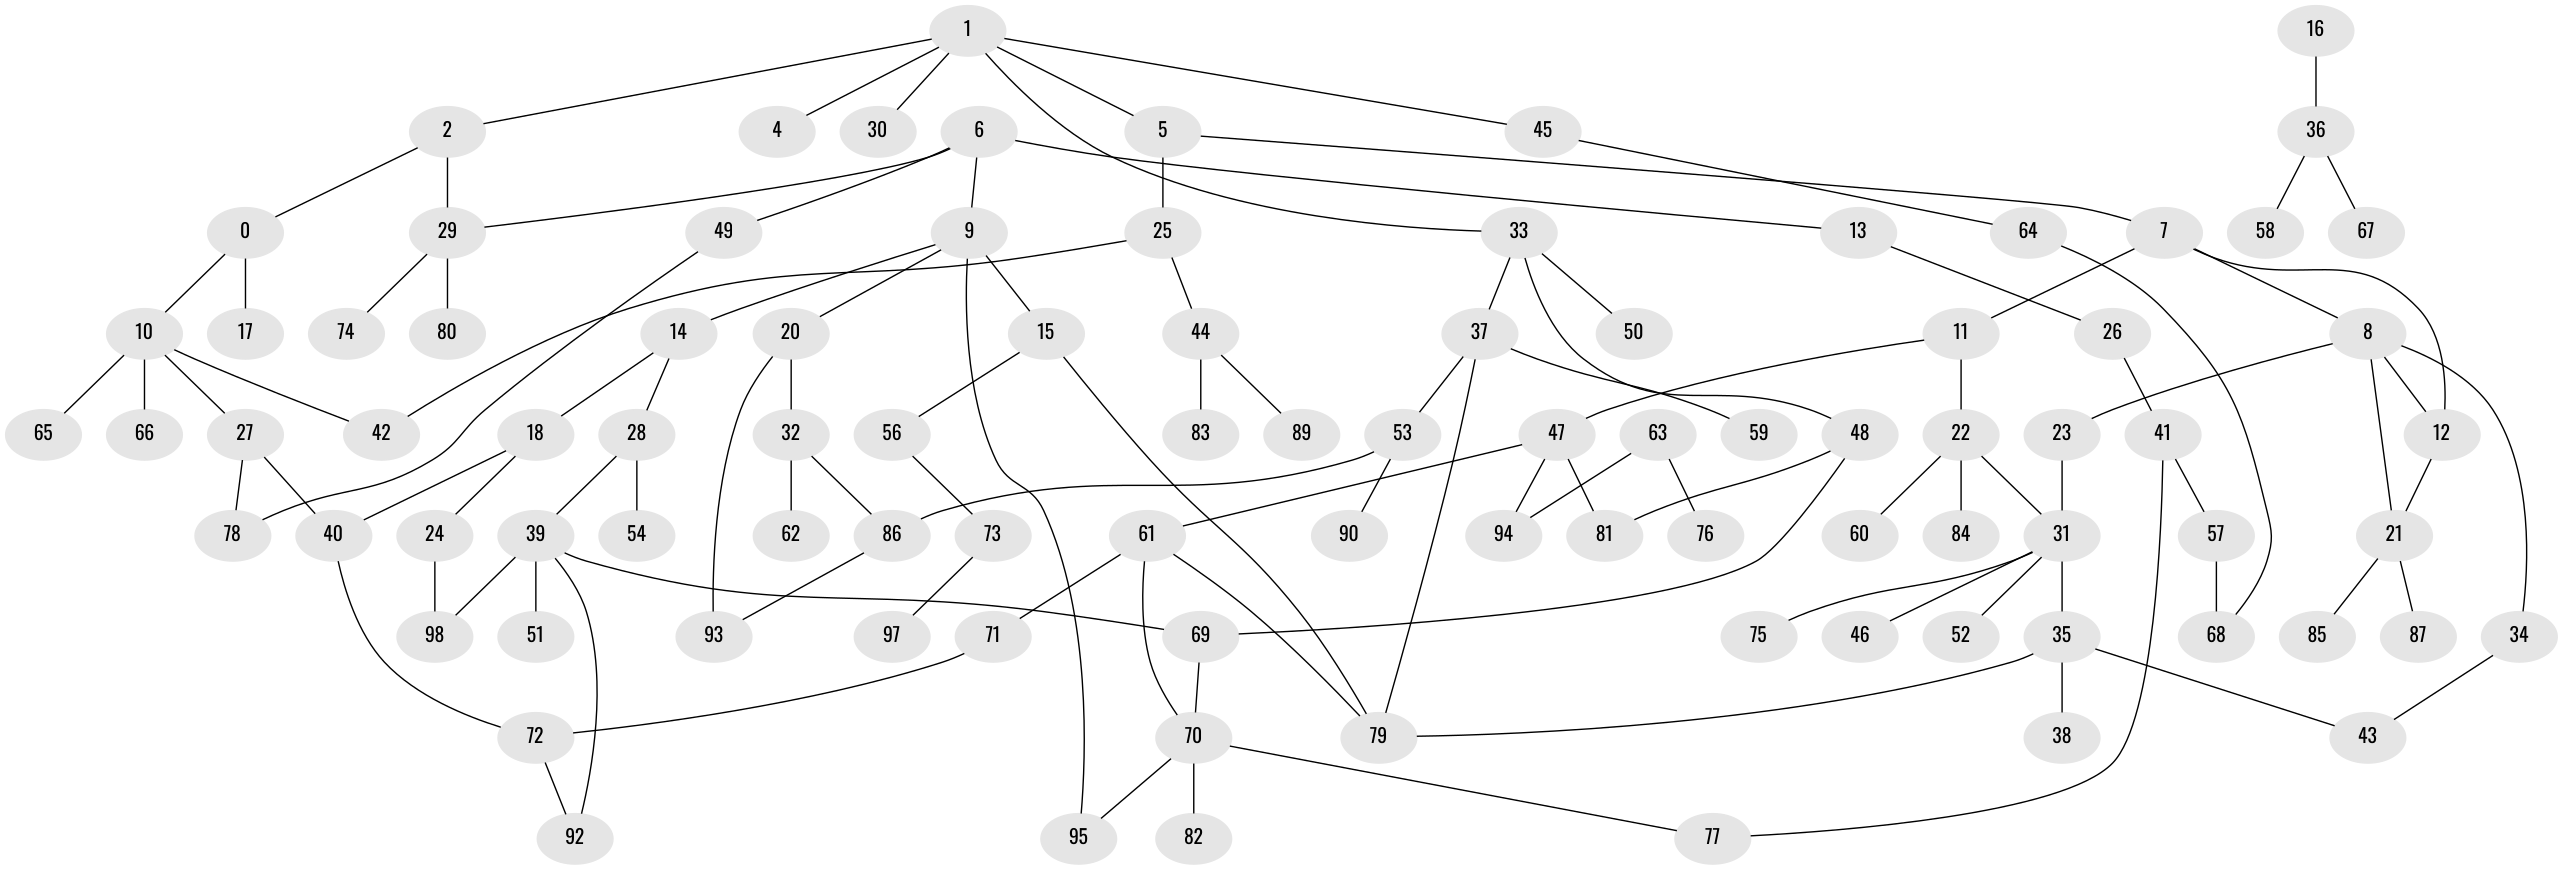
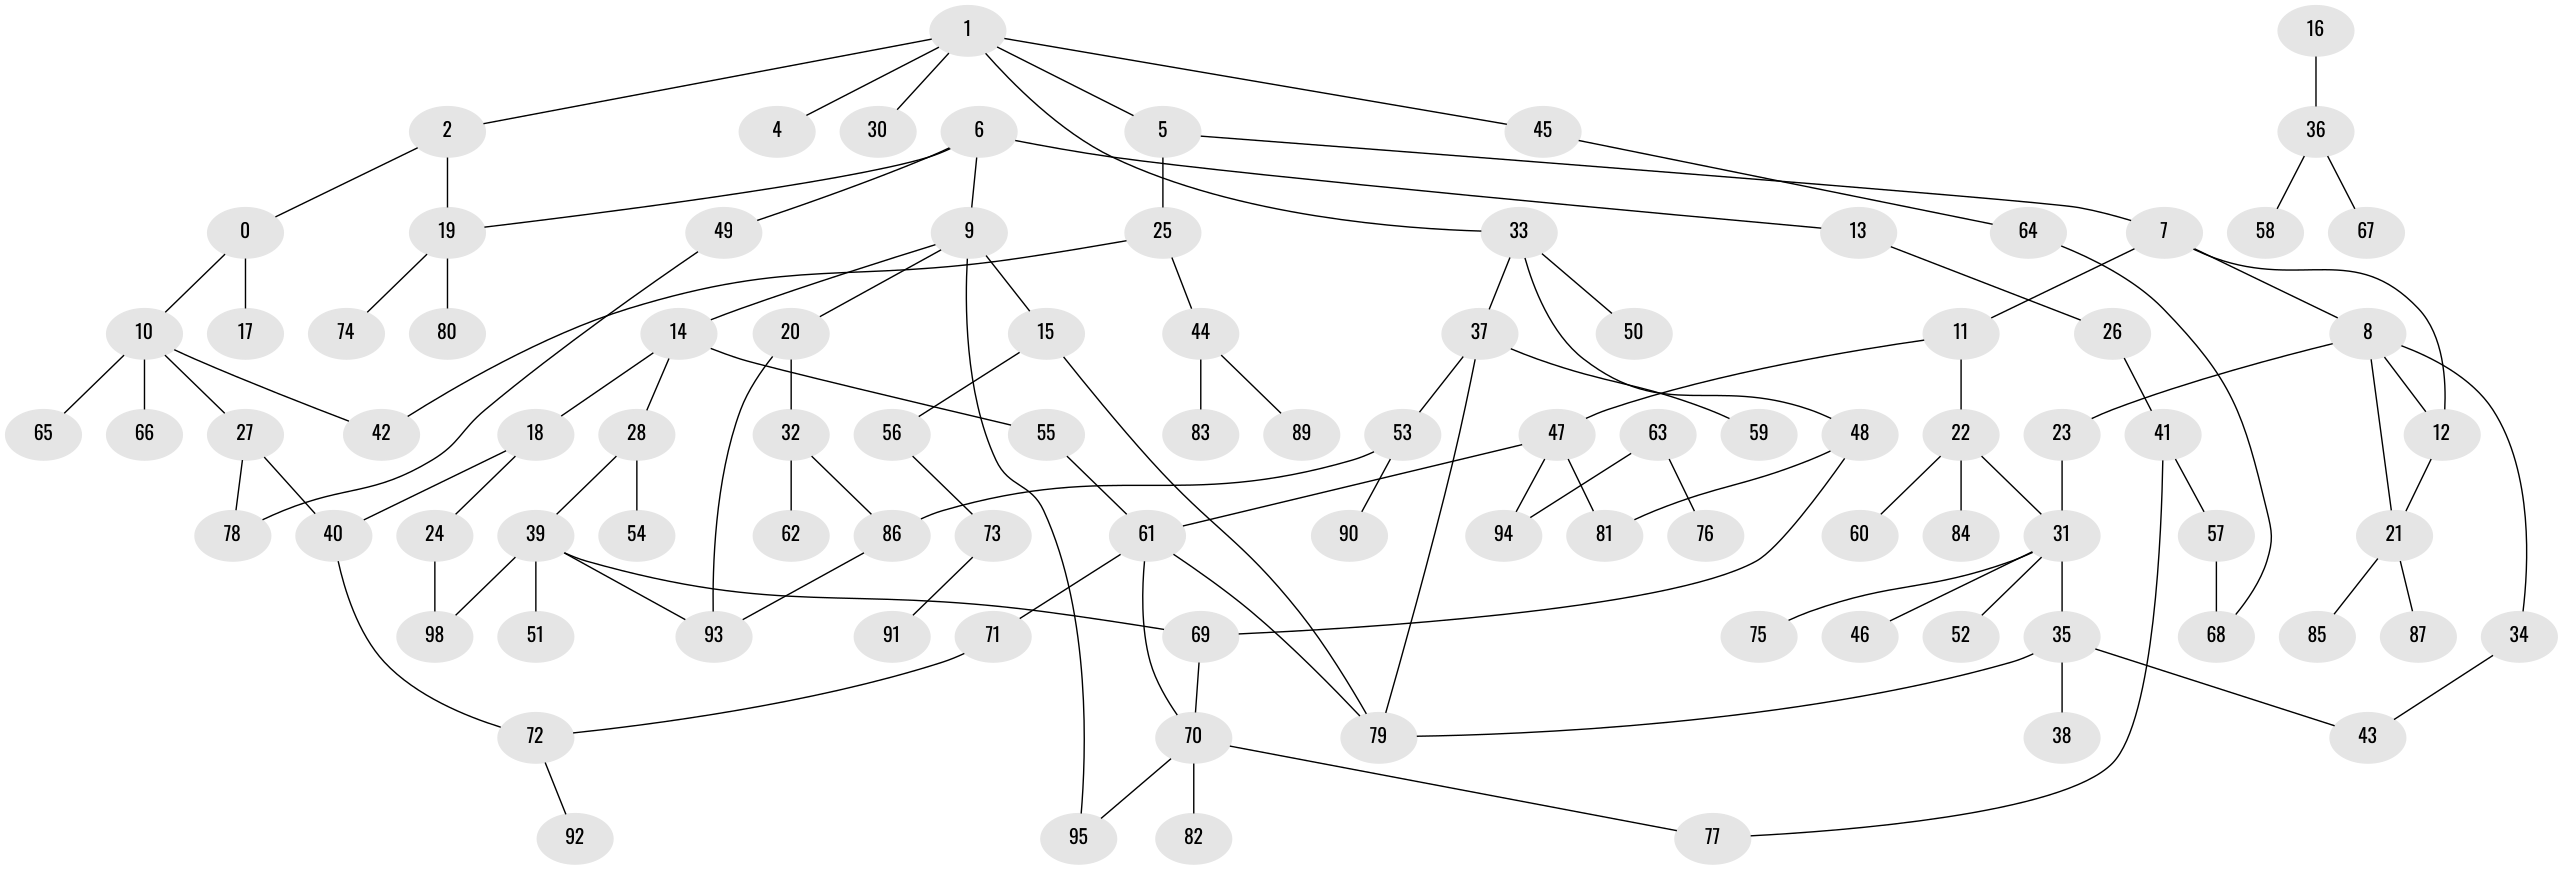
node "29": label "29" -> "19"
node "55": added
node "97": label "97" -> "91"
edge "39" -- "92": now "39" -- "93"
